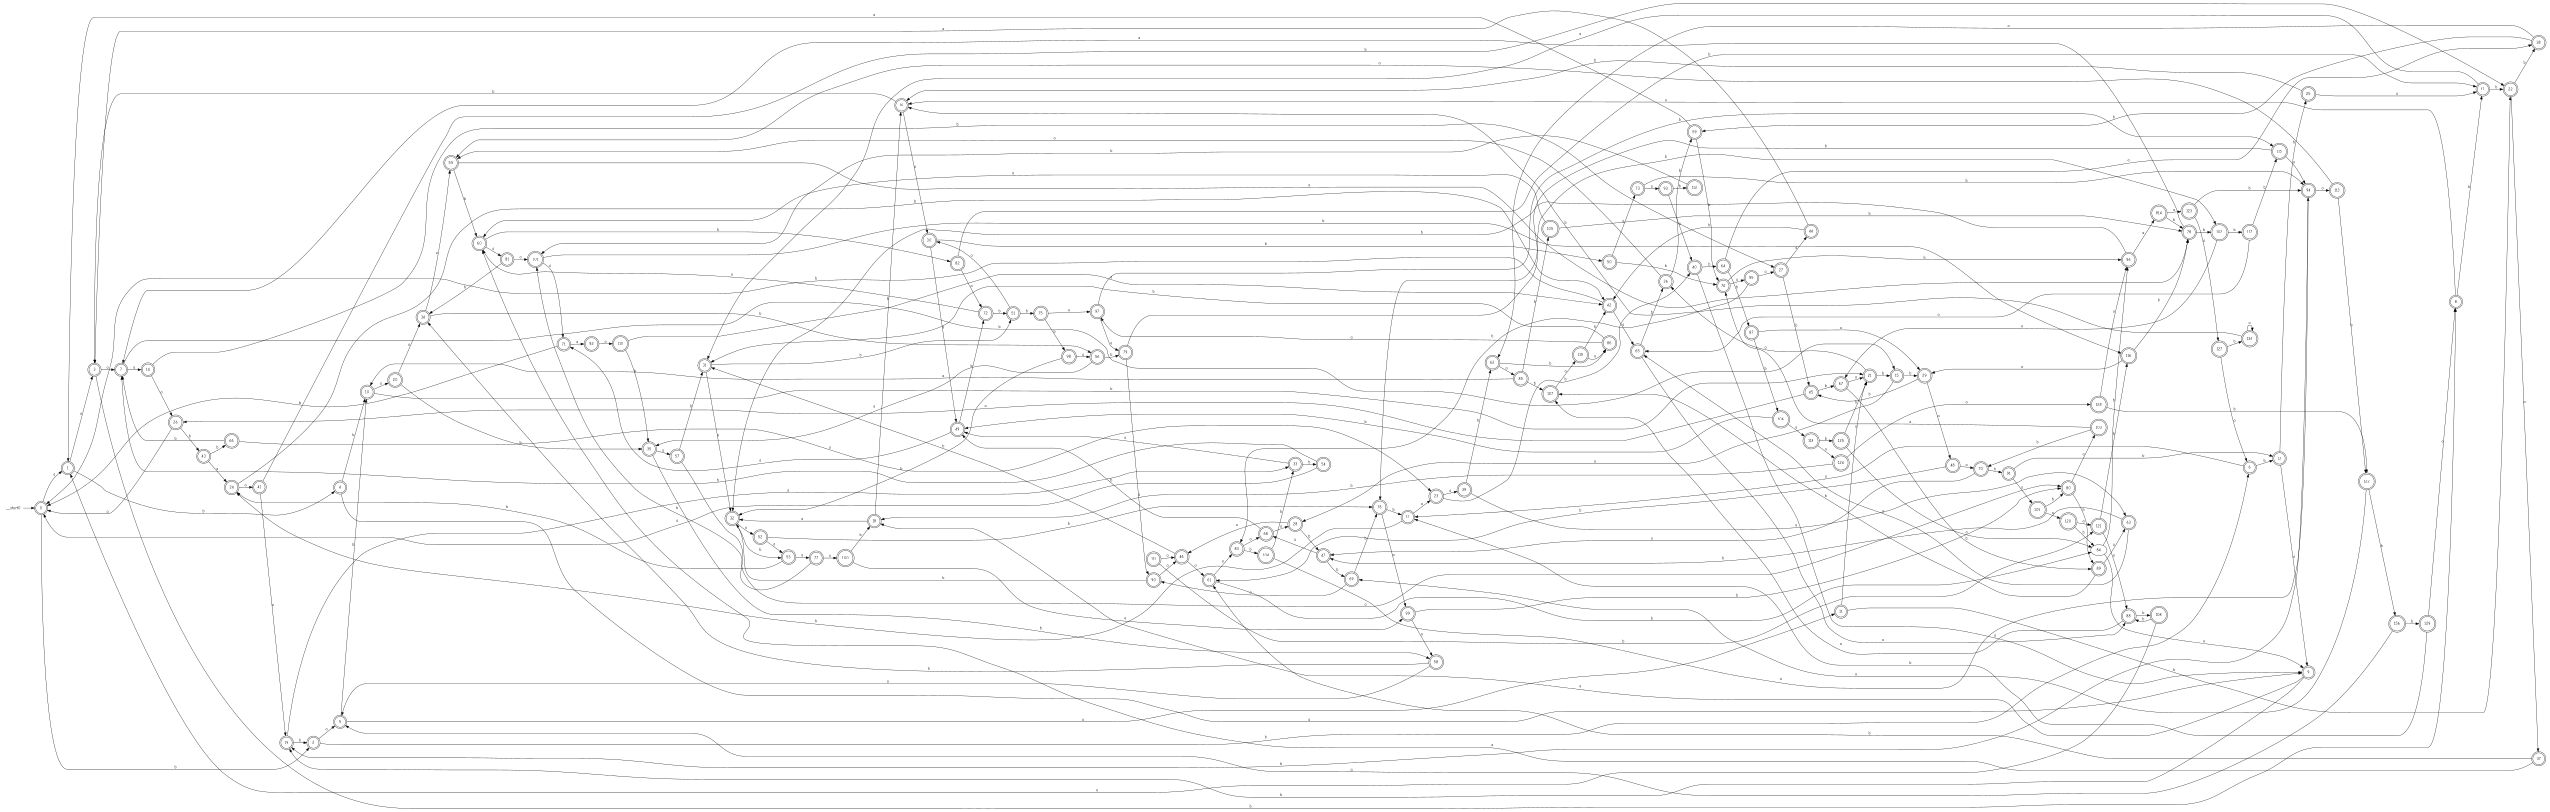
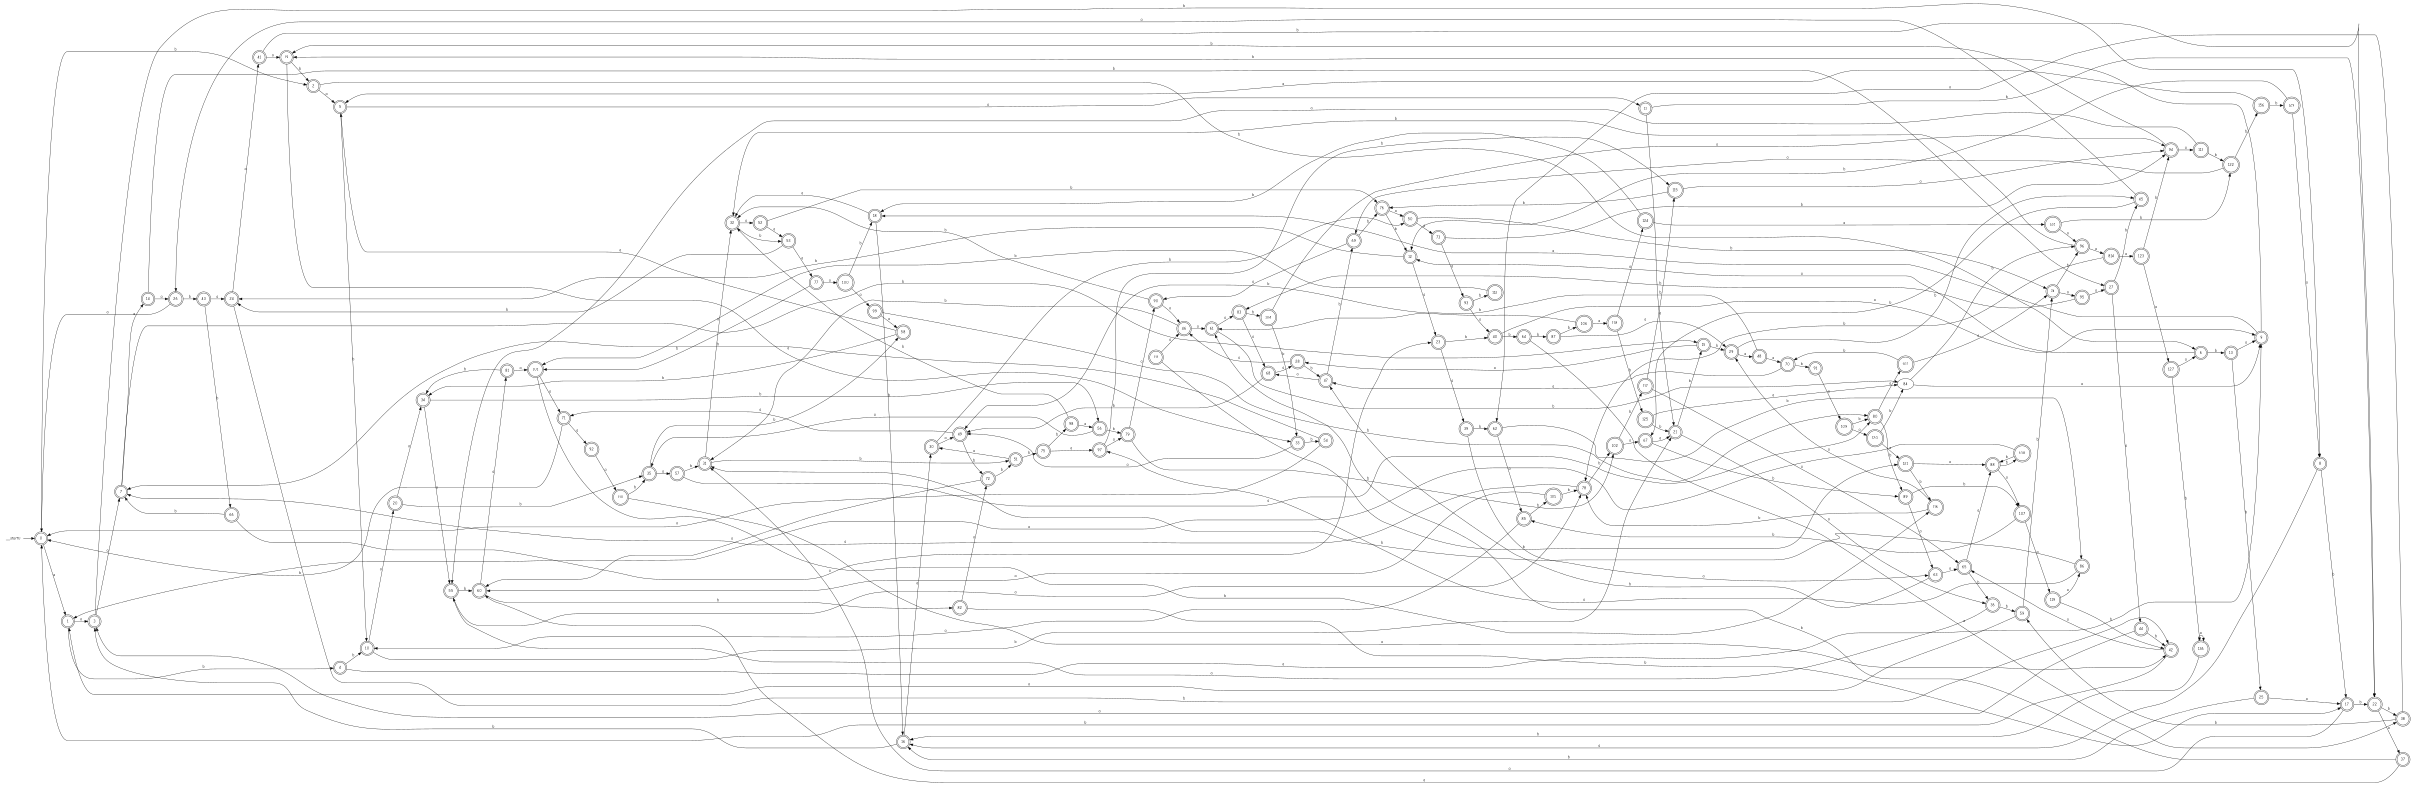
edge "85" -> "107": reversed
edge "91" -> "13": removed, label "b"
edge "76" -> "99": now "76" -> "50"
